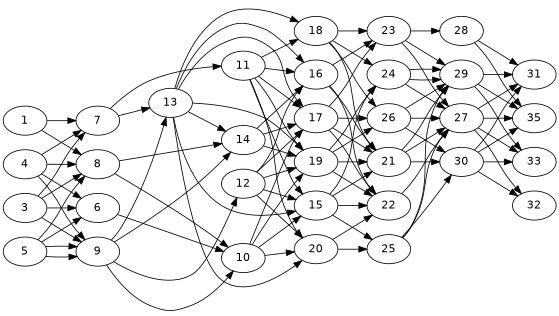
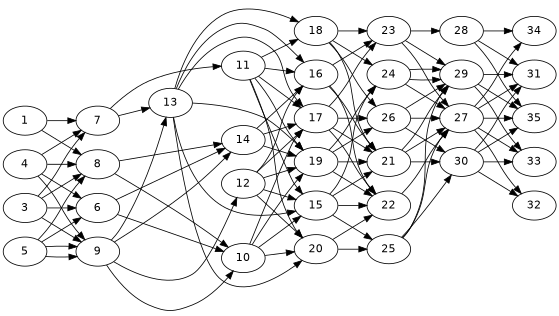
node "34": added
edge "13" -> "14": now "6" -> "14"
